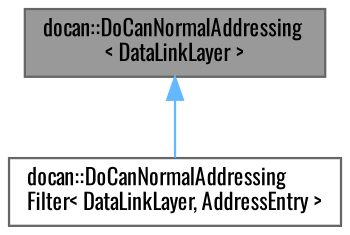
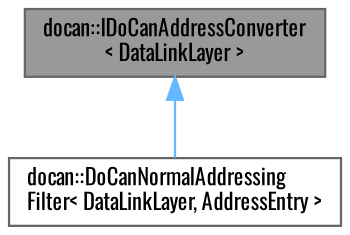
node "docan::DoCanNormalAddressing < DataLinkLayer >": label "docan::DoCanNormalAddressing < DataLinkLayer >" -> "docan::IDoCanAddressConverter < DataLinkLayer >"
